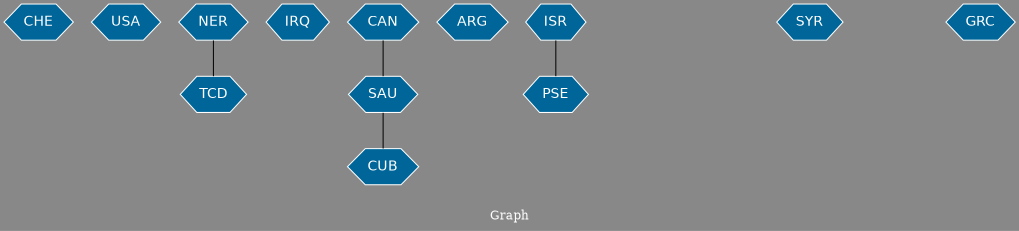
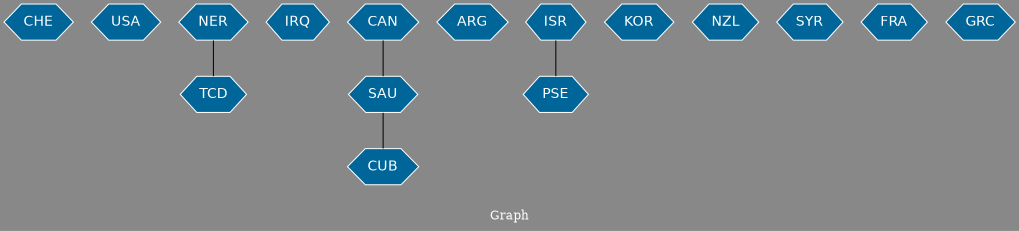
node "KOR": added
node "NZL": added
node "FRA": added
